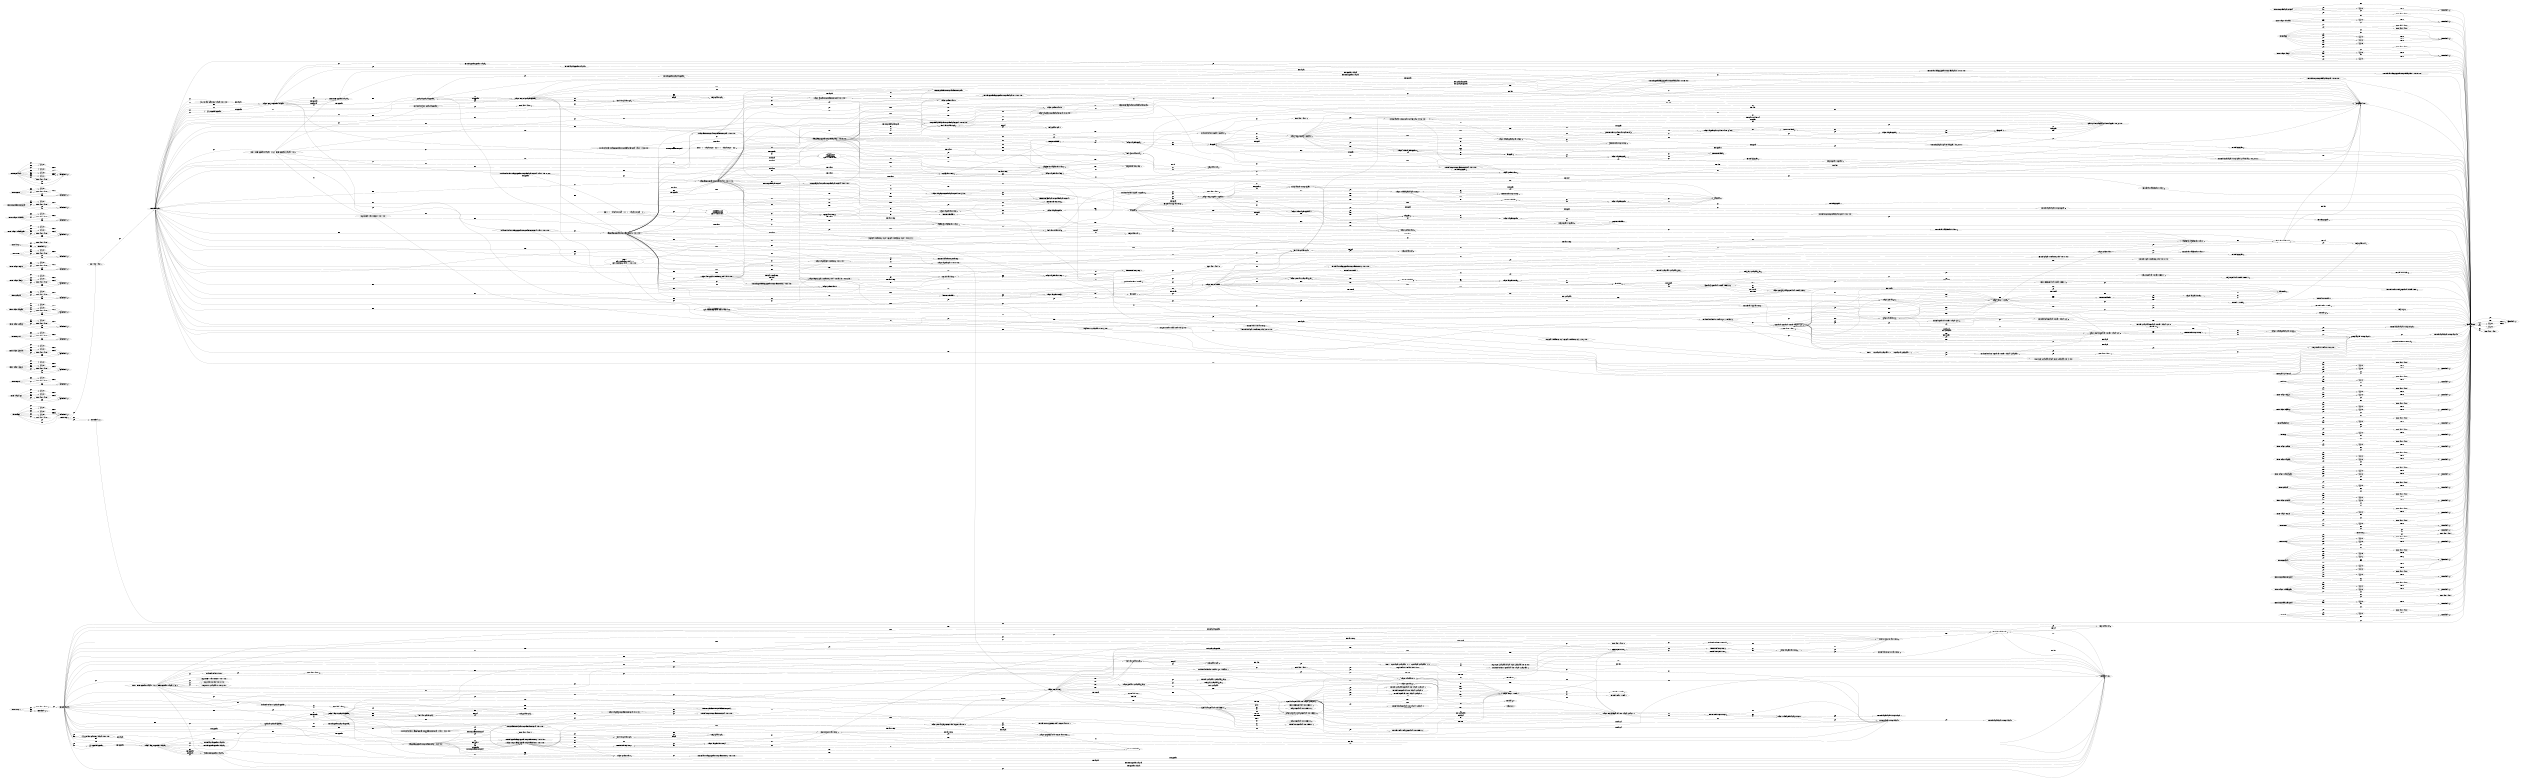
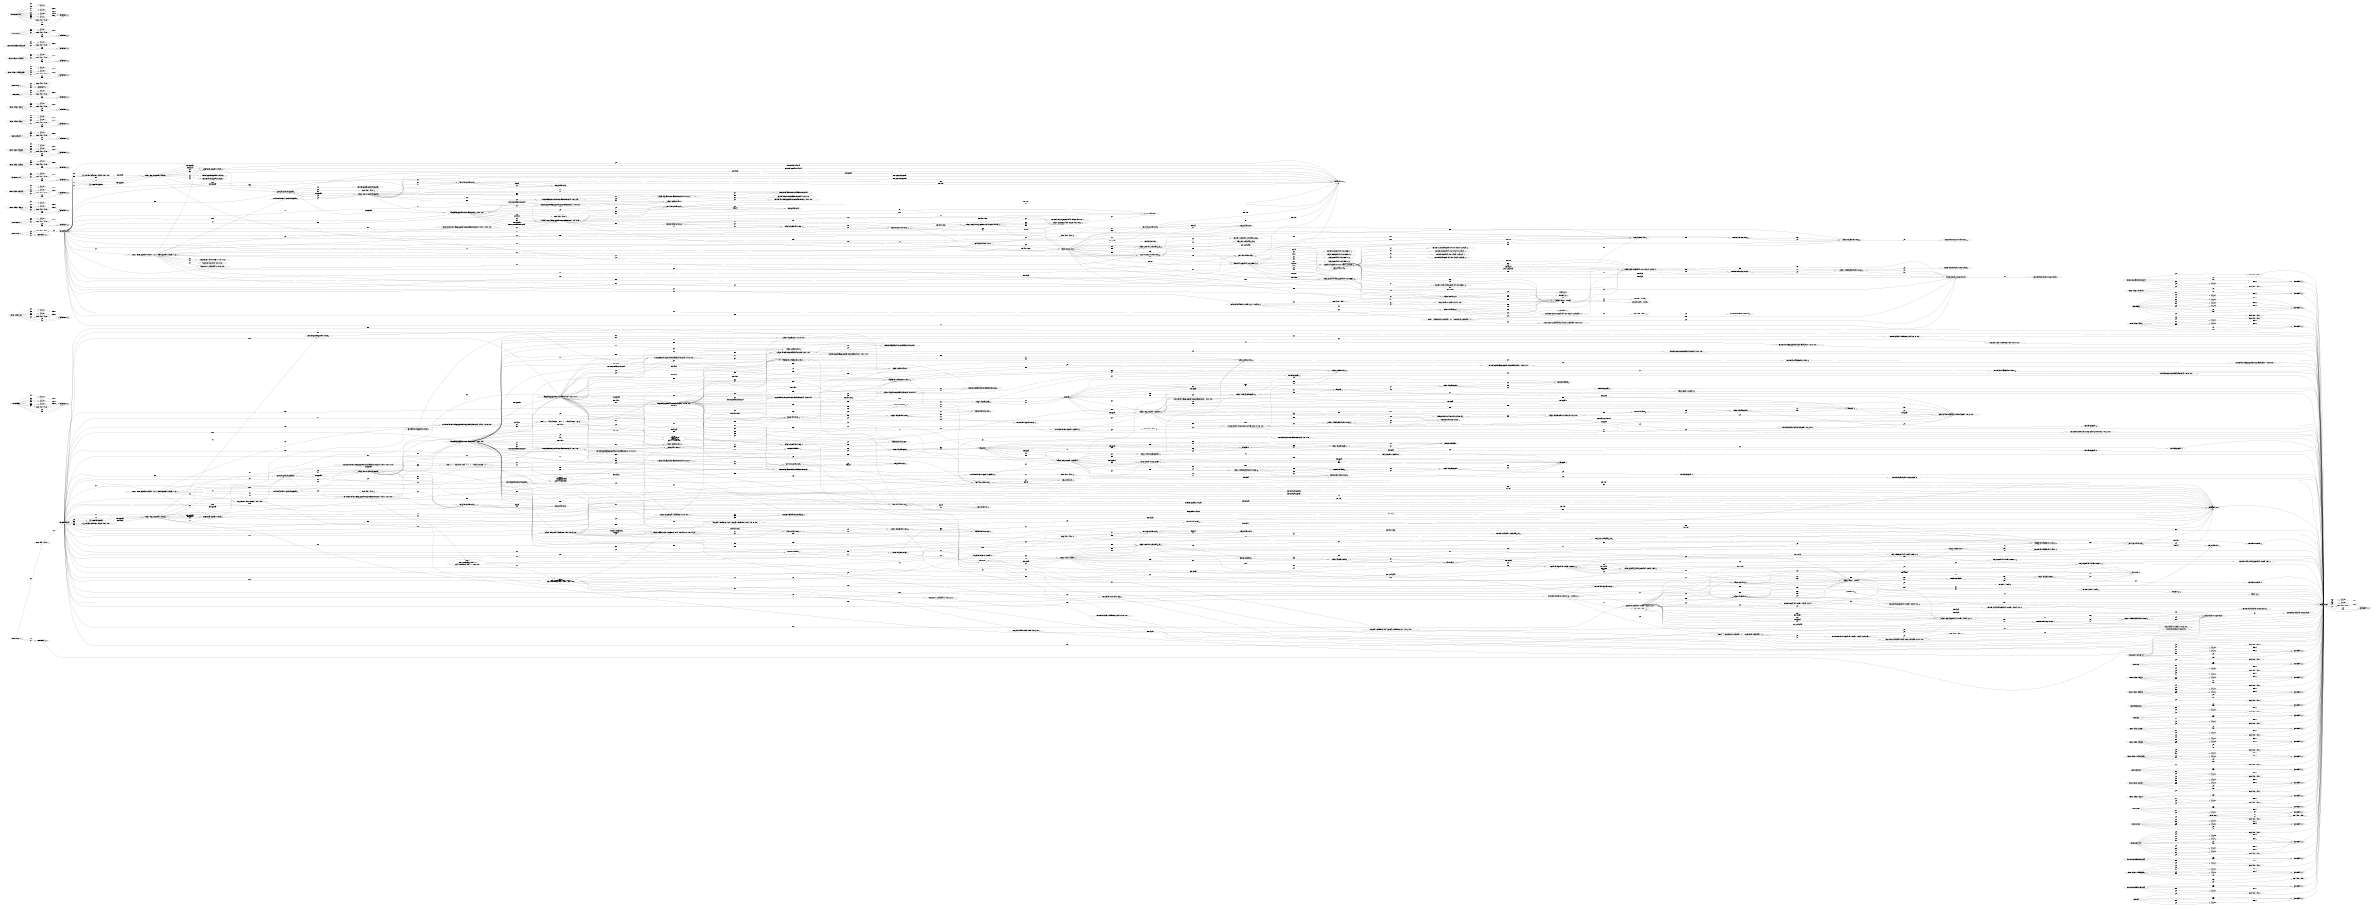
edge "<(<operator>.fieldAccess,base::win)<SUB>10</SUB>>" -> "(<operator>.logicalNot,!hdrop)": now "(CONTROL_STRUCTURE,IF,if (!hdrop))" -> "(<operator>.logicalNot,!hdrop)"
edge "(<operator>.logicalNot,!hdrop)" -> "(GlobalUnlock,GlobalUnlock(medium.hGlobal))": label "DDG: num_files" -> "CDG: "
node "(IDENTIFIER,hdrop,DragFinish(hdrop))": removed
edge "(DragQueryFileW,DragQueryFileW(hdrop, 0xffffffff, 0, 0))" -> "(DragFinish,DragFinish(hdrop))": removed, label "DDG: hdrop"
